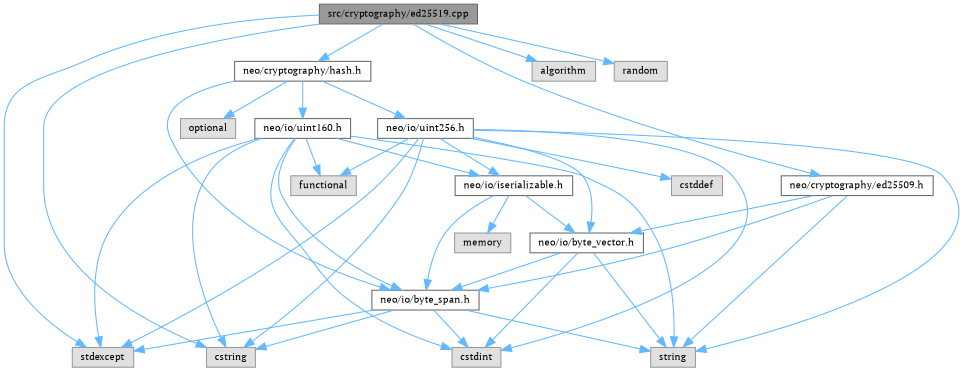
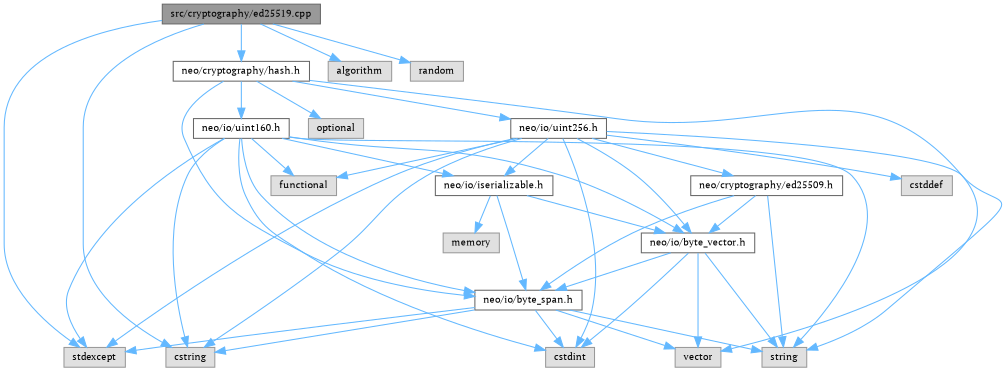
edge "src/cryptography/ed25519.cpp" -> "neo/cryptography/ed25509.h": now "neo/io/uint256.h" -> "neo/cryptography/ed25509.h"
edge "neo/io/uint160.h" -> "neo/io/byte_vector.h": added
node "vector": added
